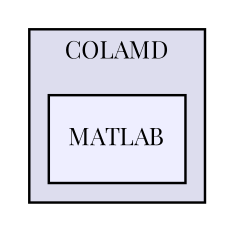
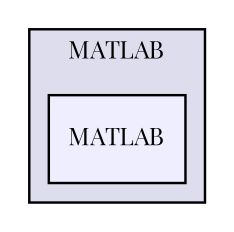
cluster "COLAMD": label "COLAMD" -> "MATLAB"
